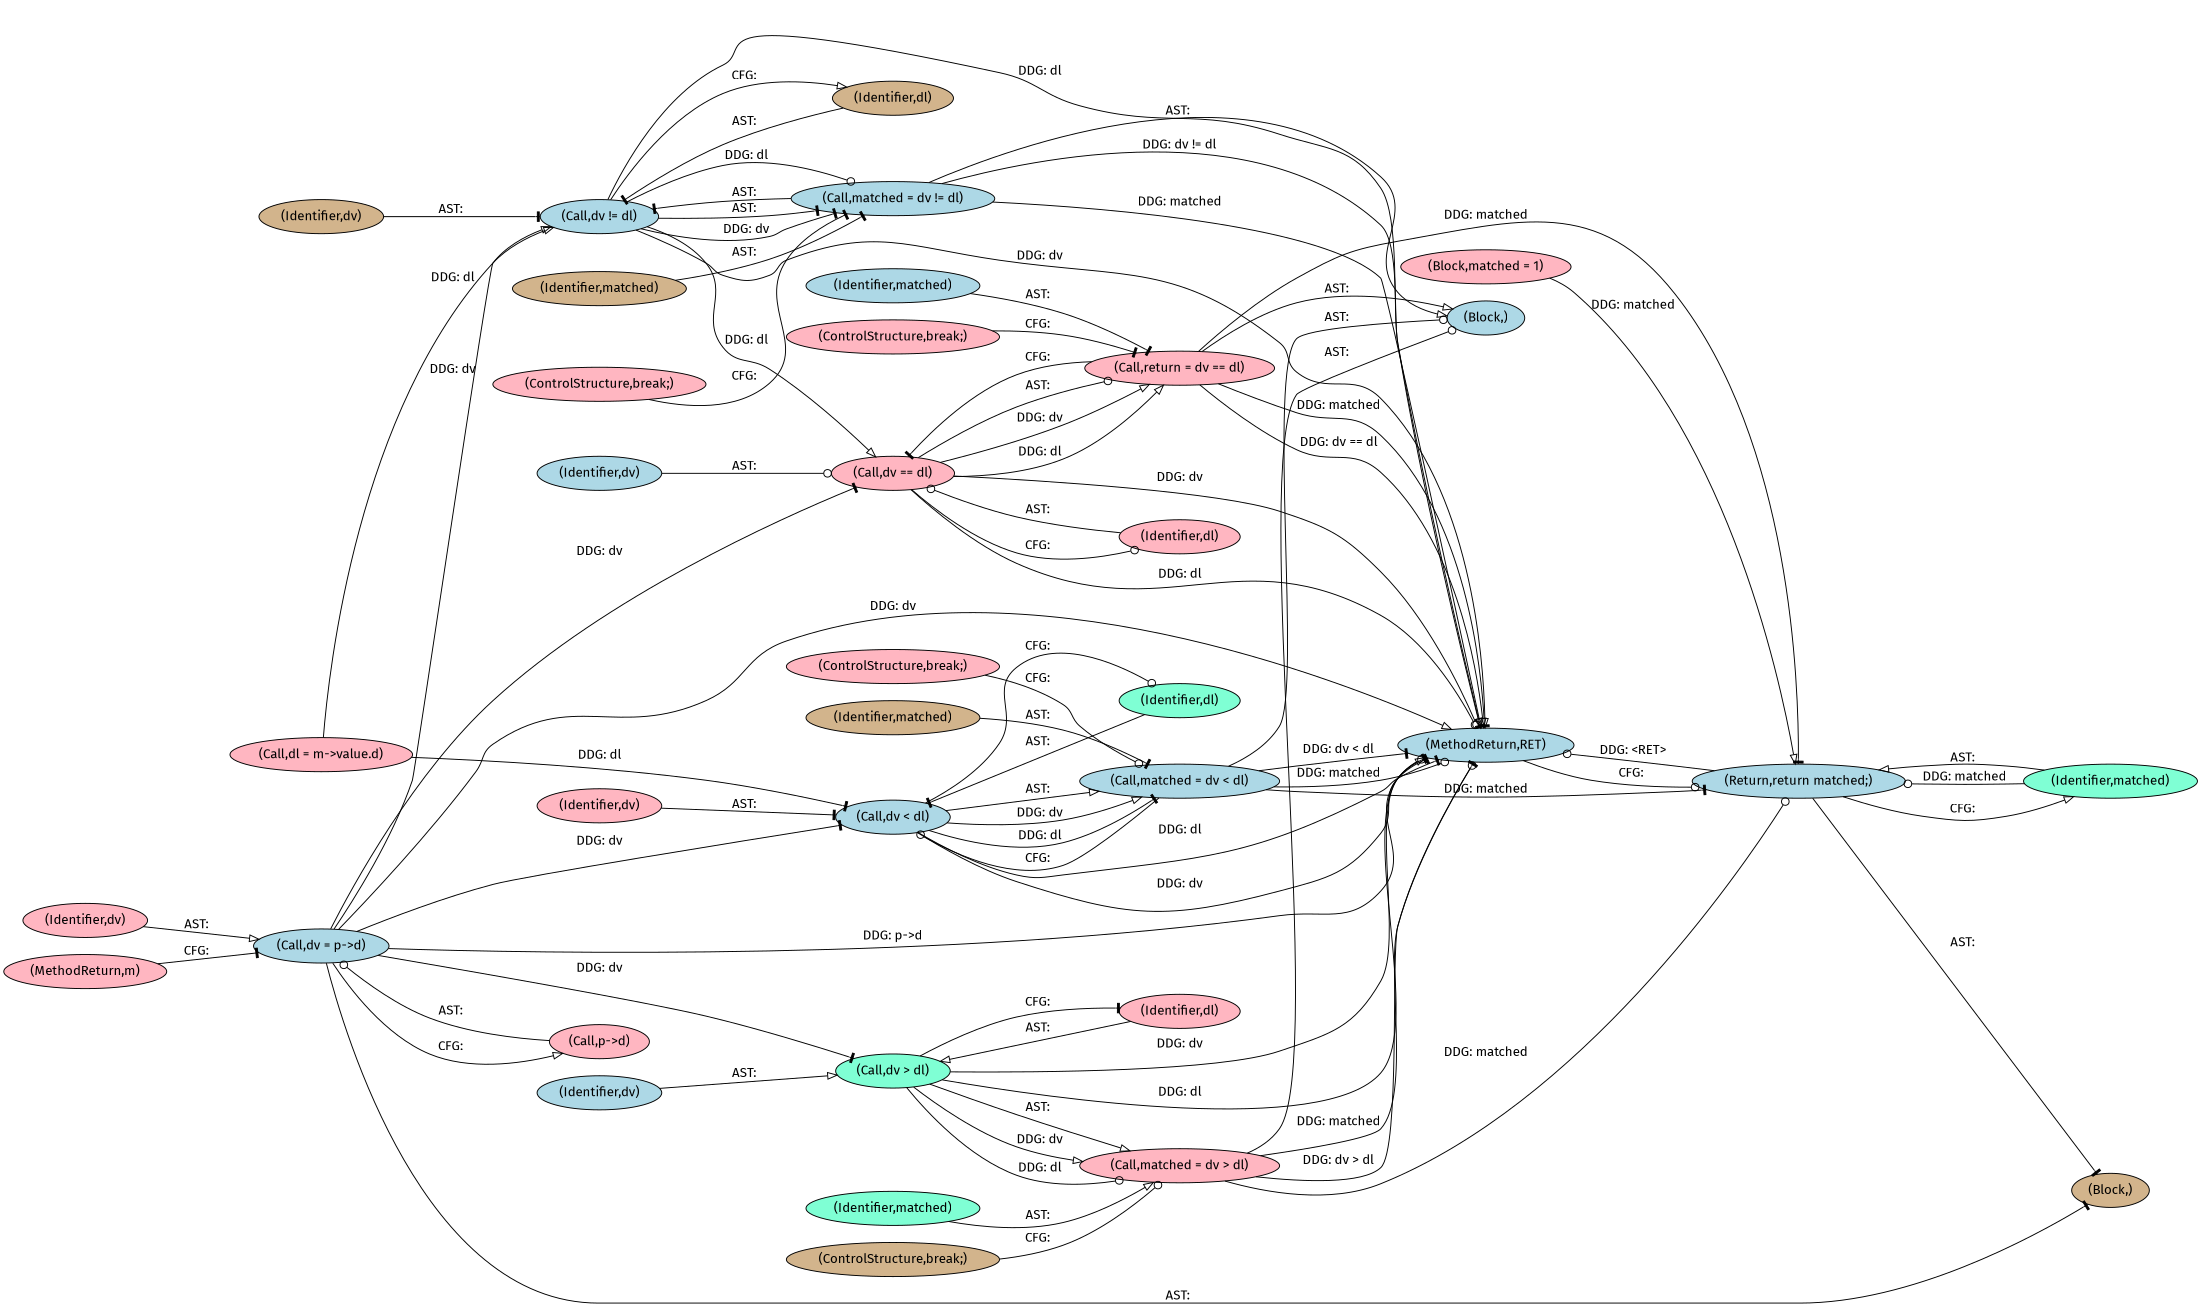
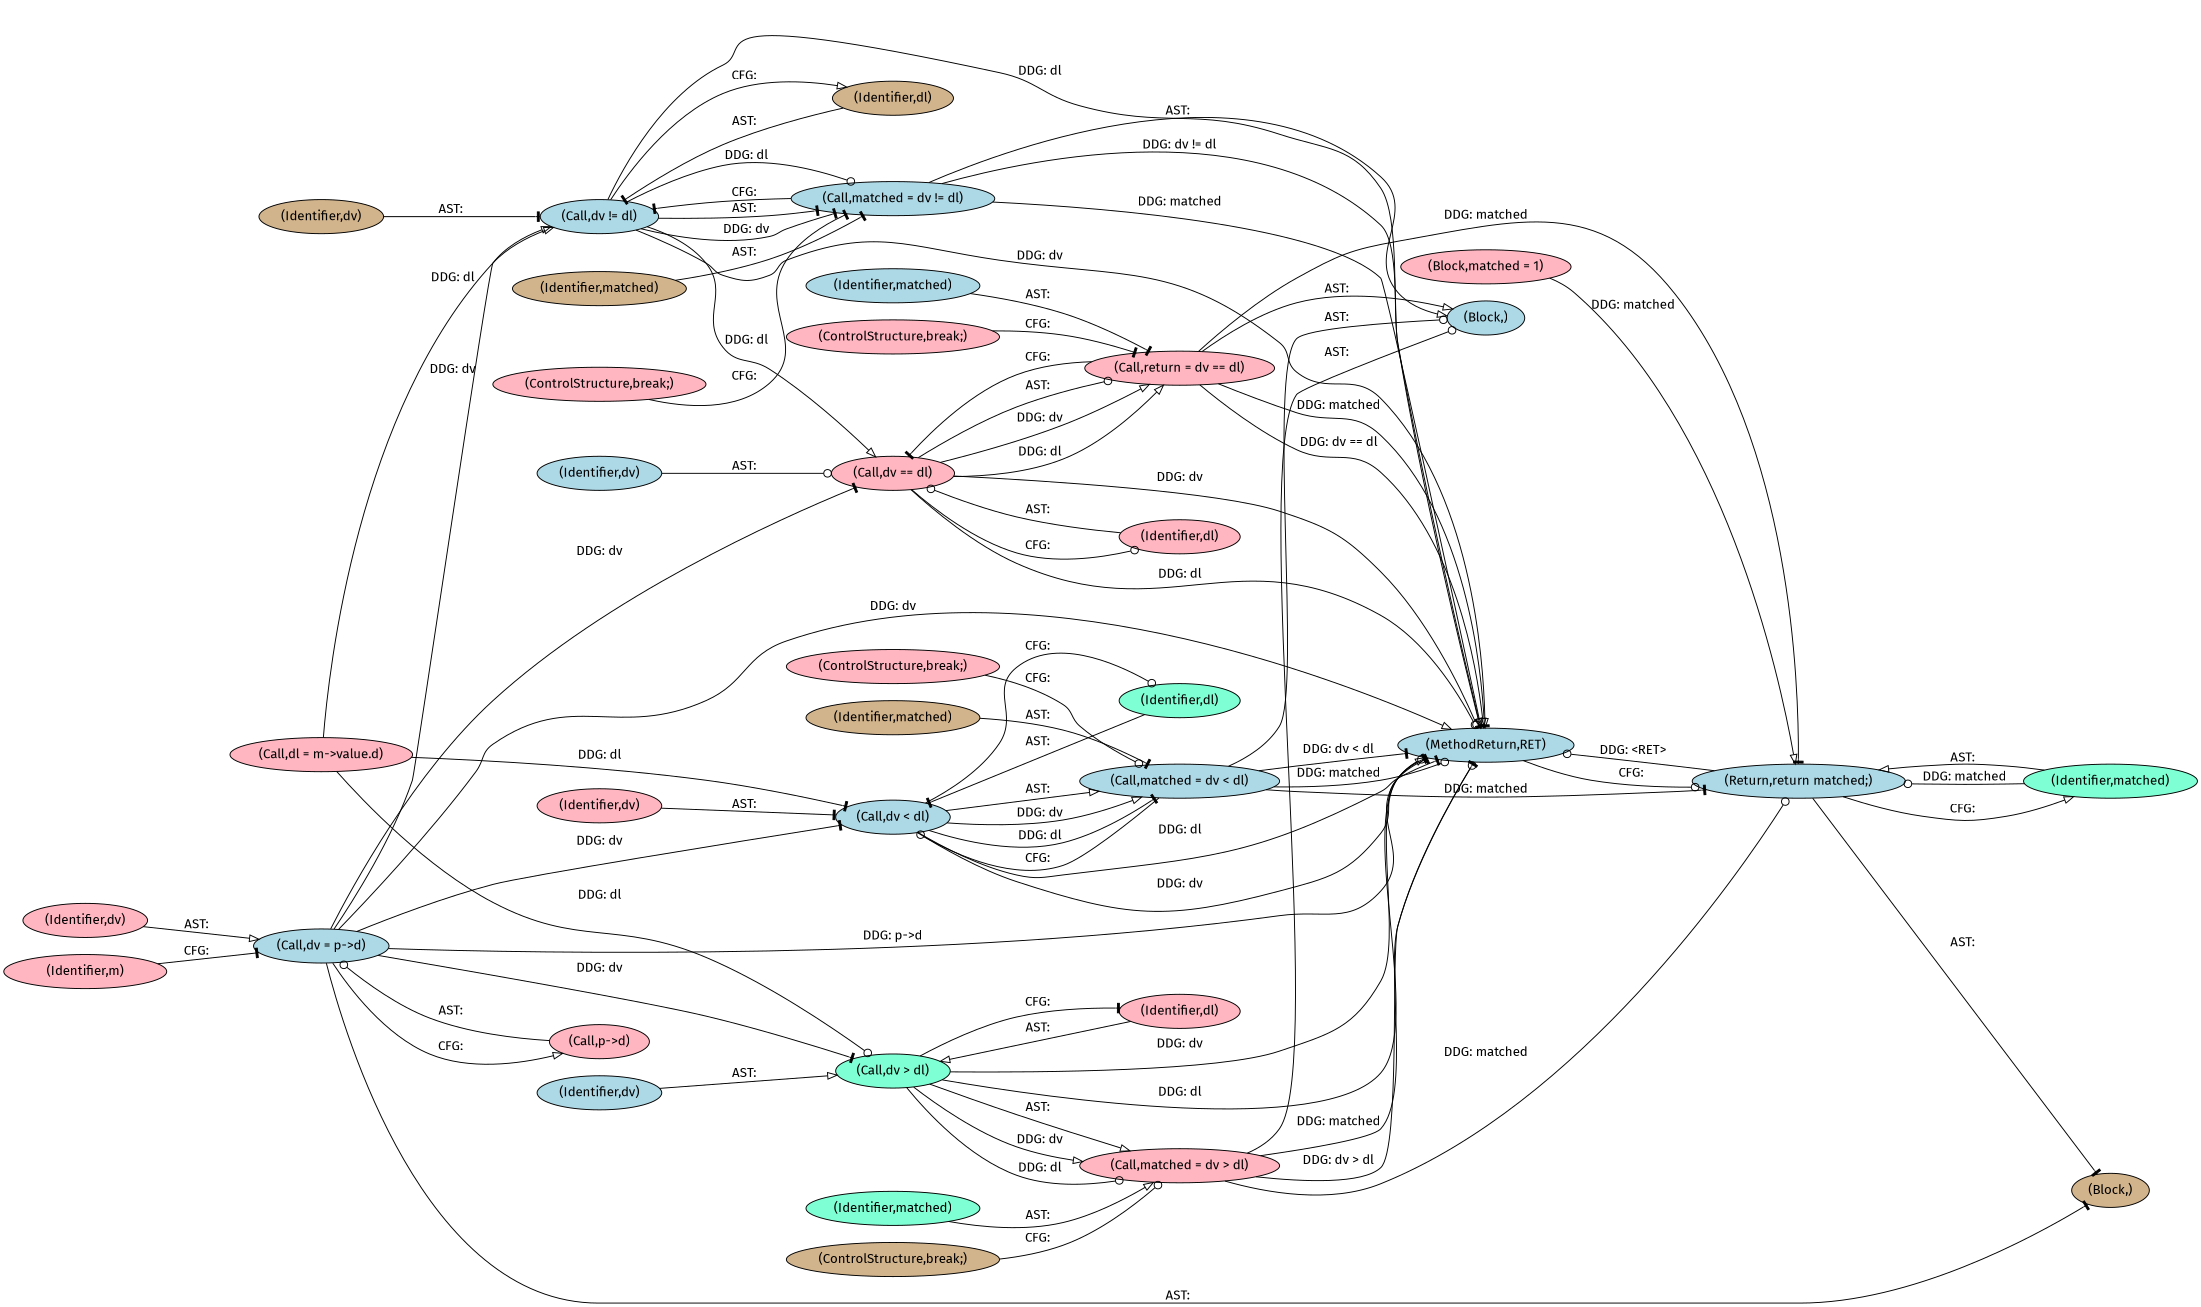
edge "(Call,matched = dv != dl)" -> "(Call,dv != dl)": label "AST: " -> "CFG: "
edge "(Call,dl = m->value.d)" -> "(Call,dv > dl)": added, label "DDG: dl"
node "(MethodReturn,m)": label "(MethodReturn,m)" -> "(Identifier,m)"
